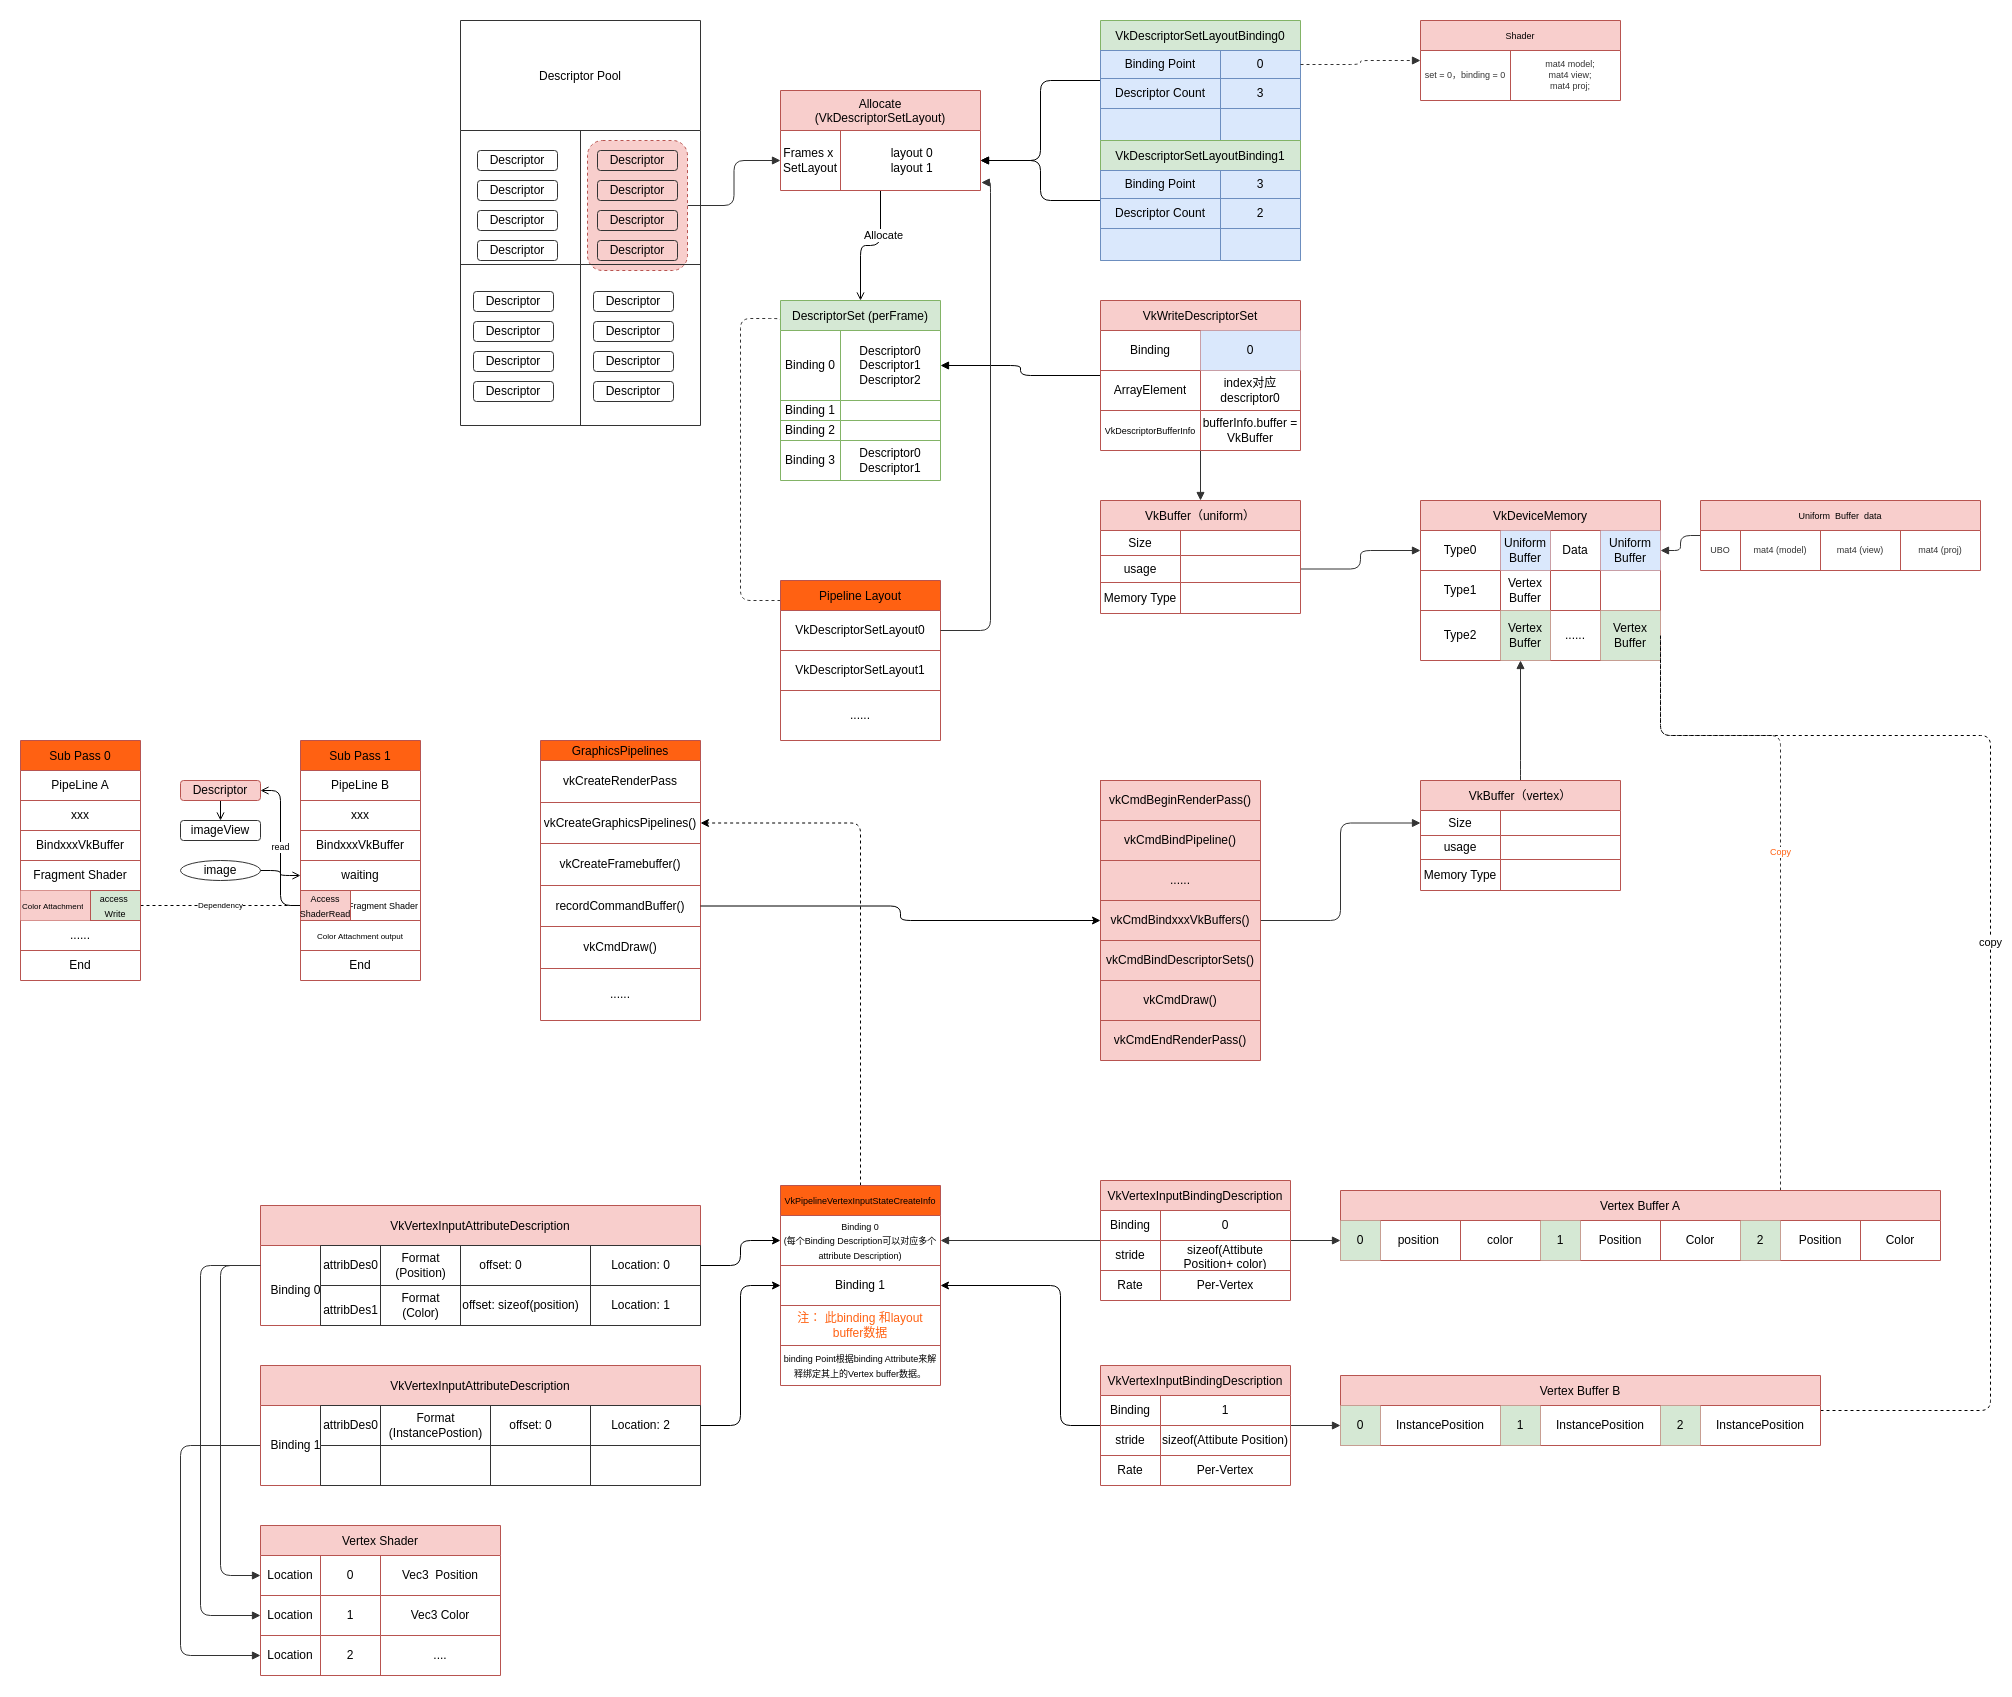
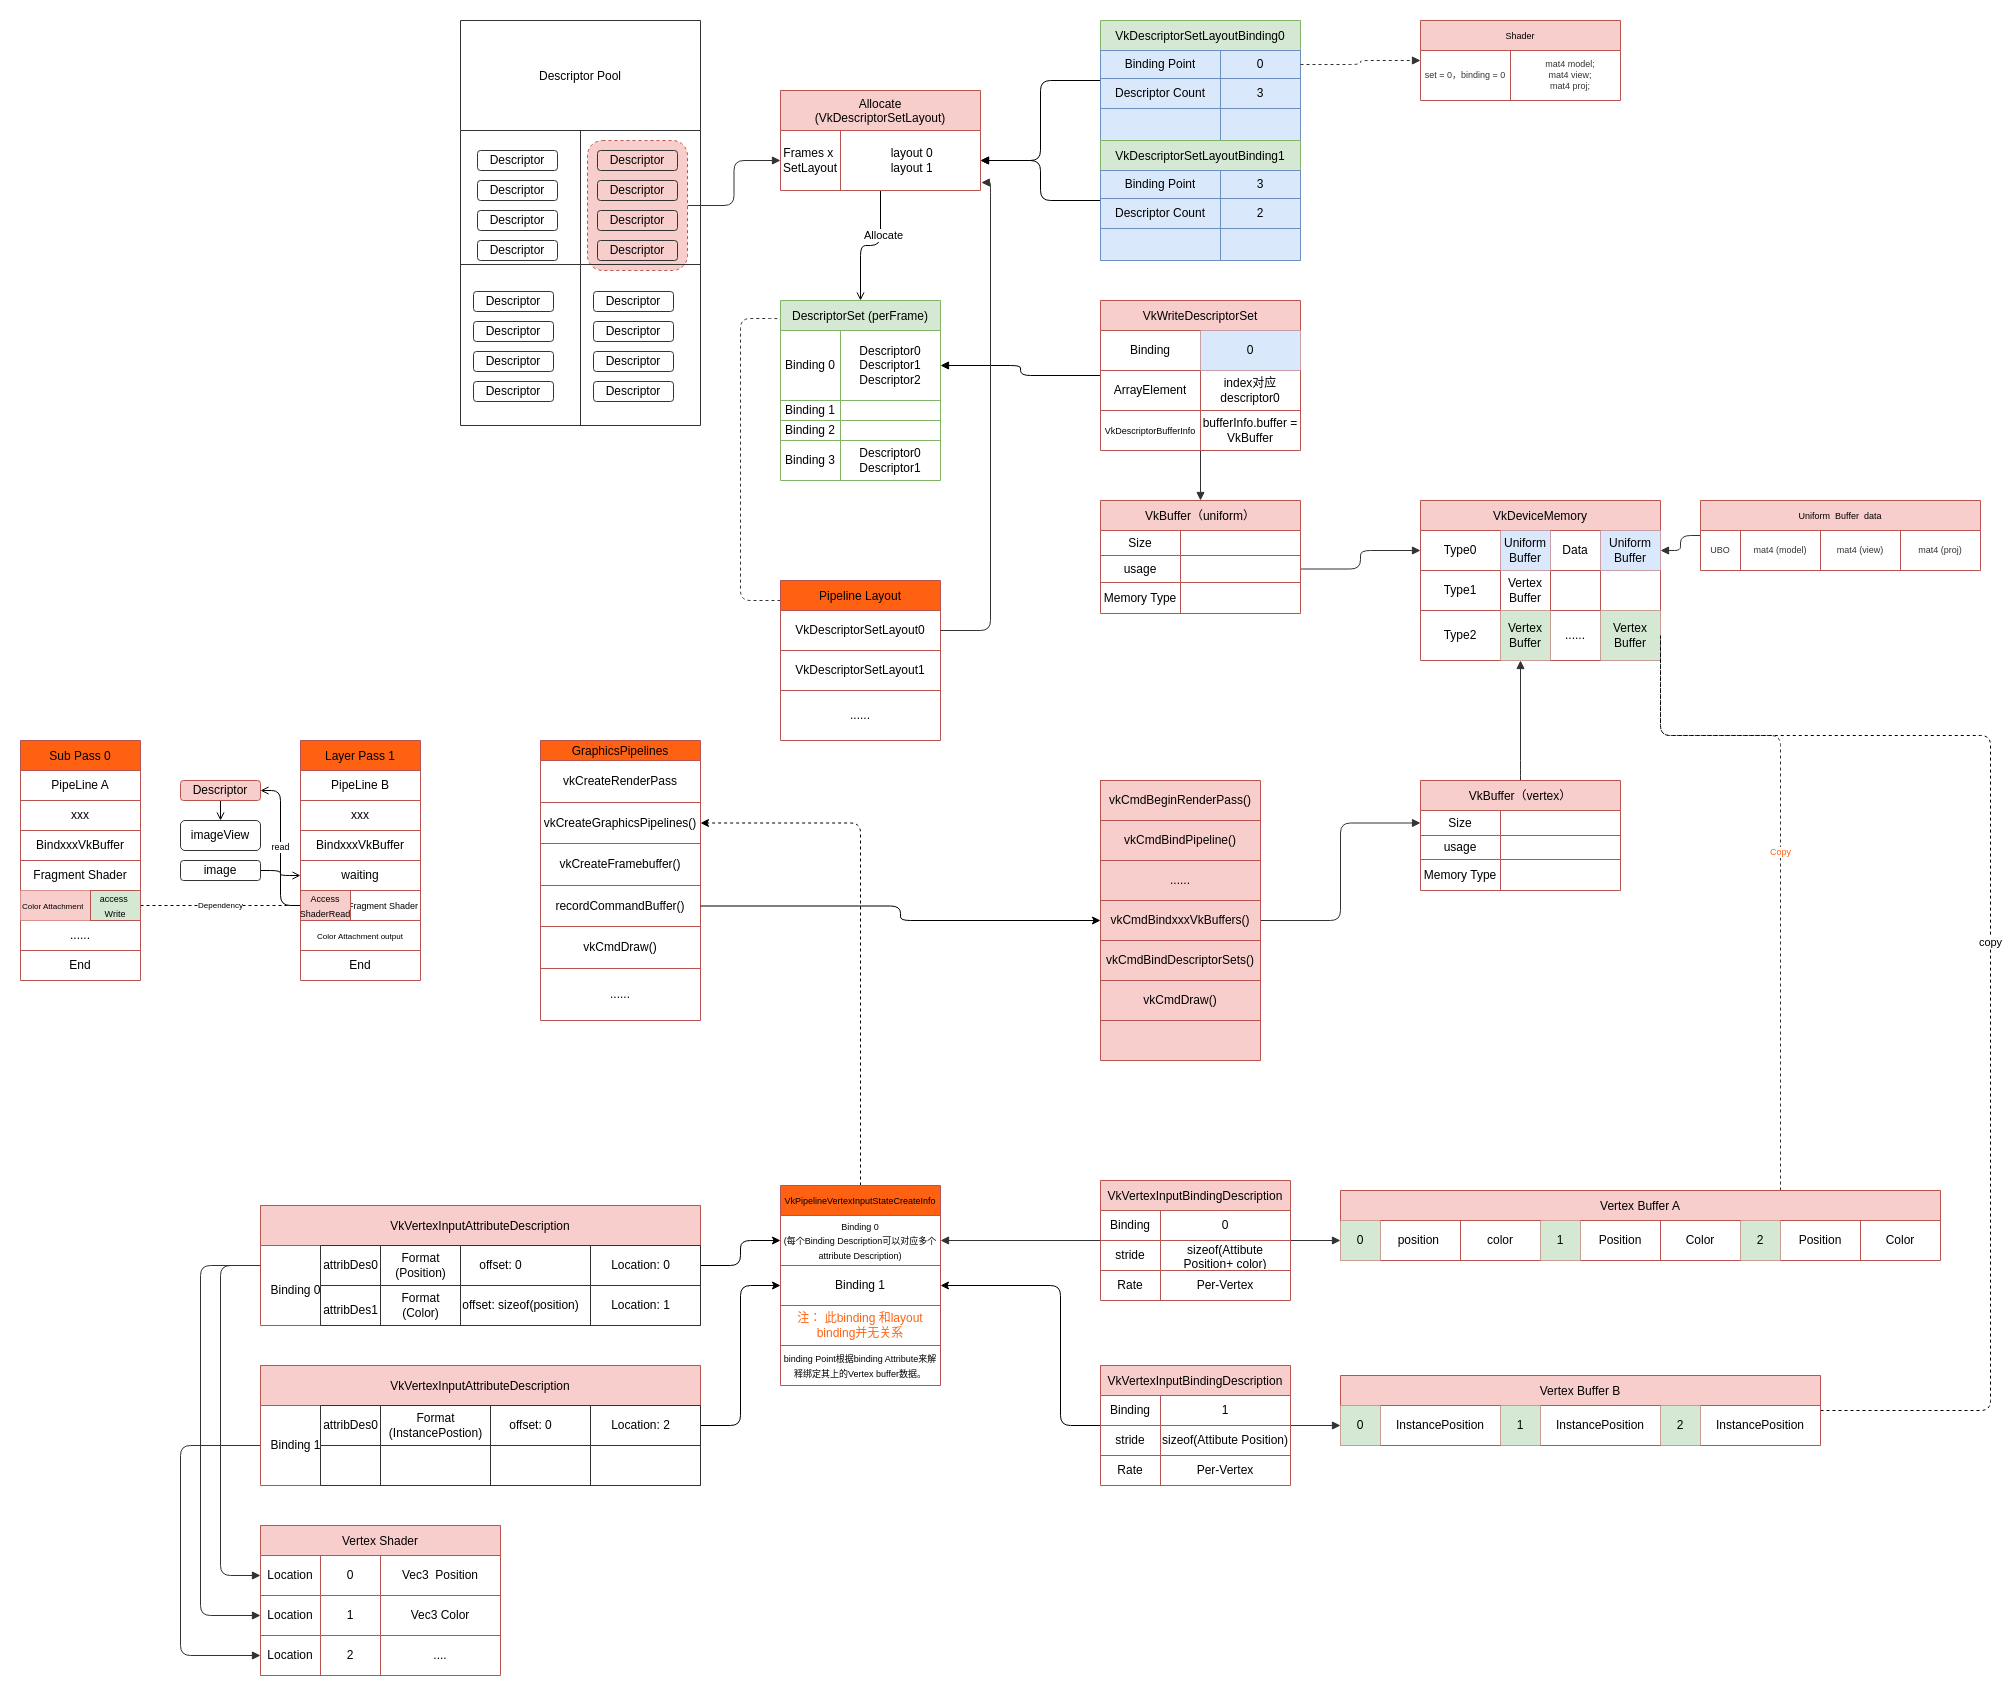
node "Sub Pass 1": label "Sub Pass 1" -> "Layer Pass 1"
node "imageView": size 80x20 -> 80x30
node "image": shape ellipse -> rounded rectangle
node "vkCmdEndRenderPass()": removed
node "注： 此binding 和layout buffer数据": label "注： 此binding 和layout buffer数据" -> "注： 此binding 和layout binding并无关系"
